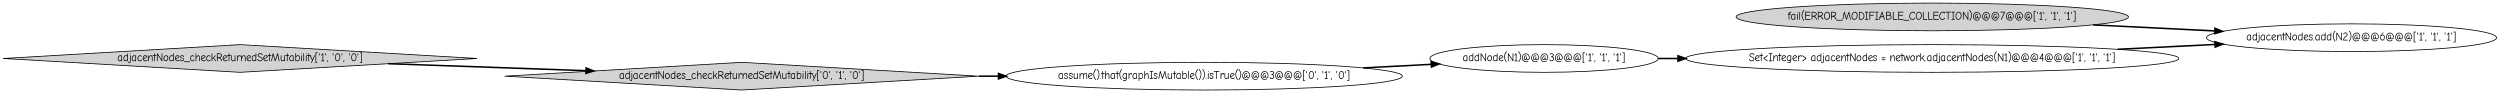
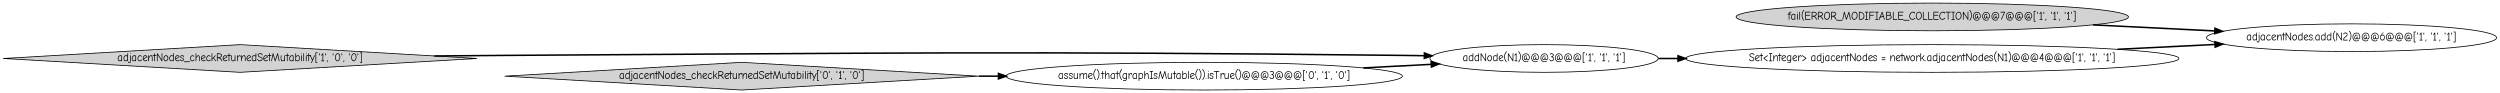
edge "adjacentNodes_checkReturnedSetMutability['1', '0', '0']" -> "adjacentNodes_checkReturnedSetMutability['0', '1', '0']": now "adjacentNodes_checkReturnedSetMutability['1', '0', '0']" -> "addNode(N1)@@@3@@@['1', '1', '1']"
